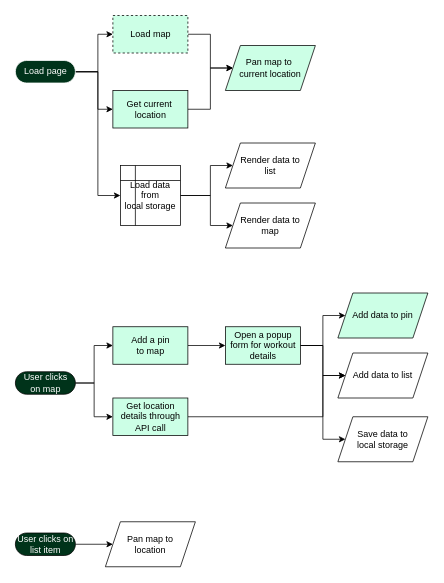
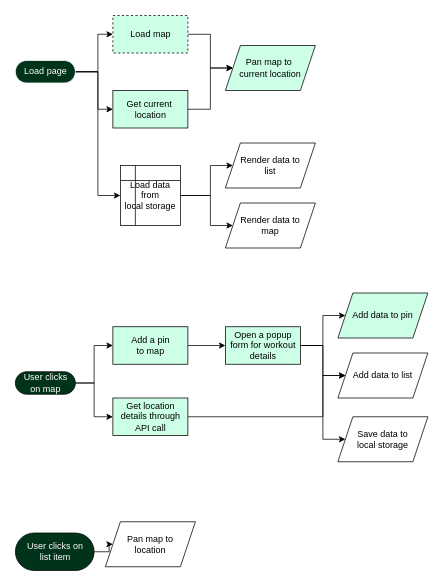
node "User clicks on list item": size 60x23 -> 79x38
